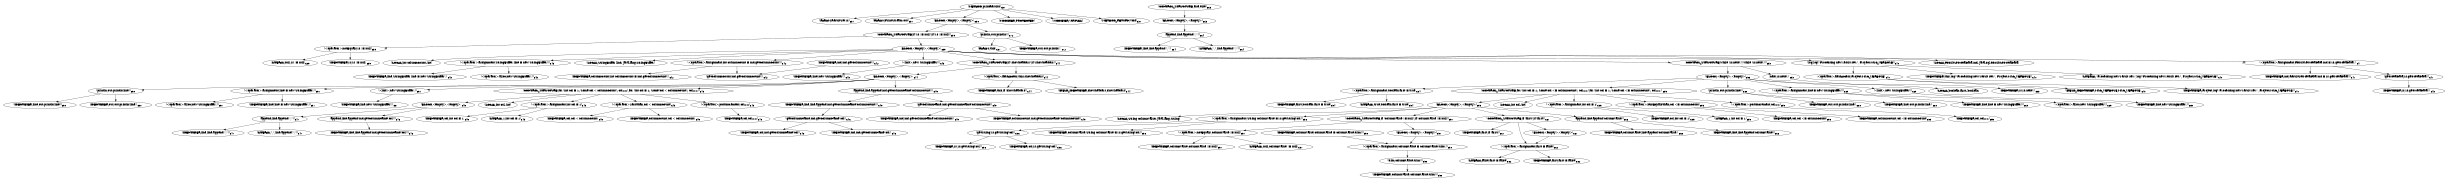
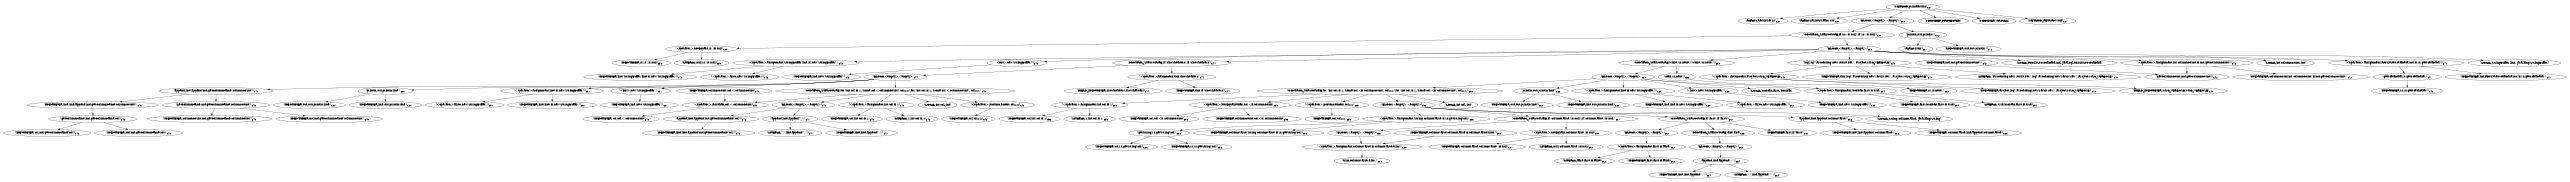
edge "(<operator>.lessThan,col < columnCount)" -> "(IDENTIFIER,columnCount,col < columnCount)": reversed
edge "(CONTROL_STRUCTURE,if (first),if (first))" -> "(<operator>.assignment,first = false)": now "(CONTROL_STRUCTURE,if (first),if (first))" -> "(CONTROL_STRUCTURE,else,else)"
node "(IDENTIFIER,columnValue,columnValue.trim())": removed
